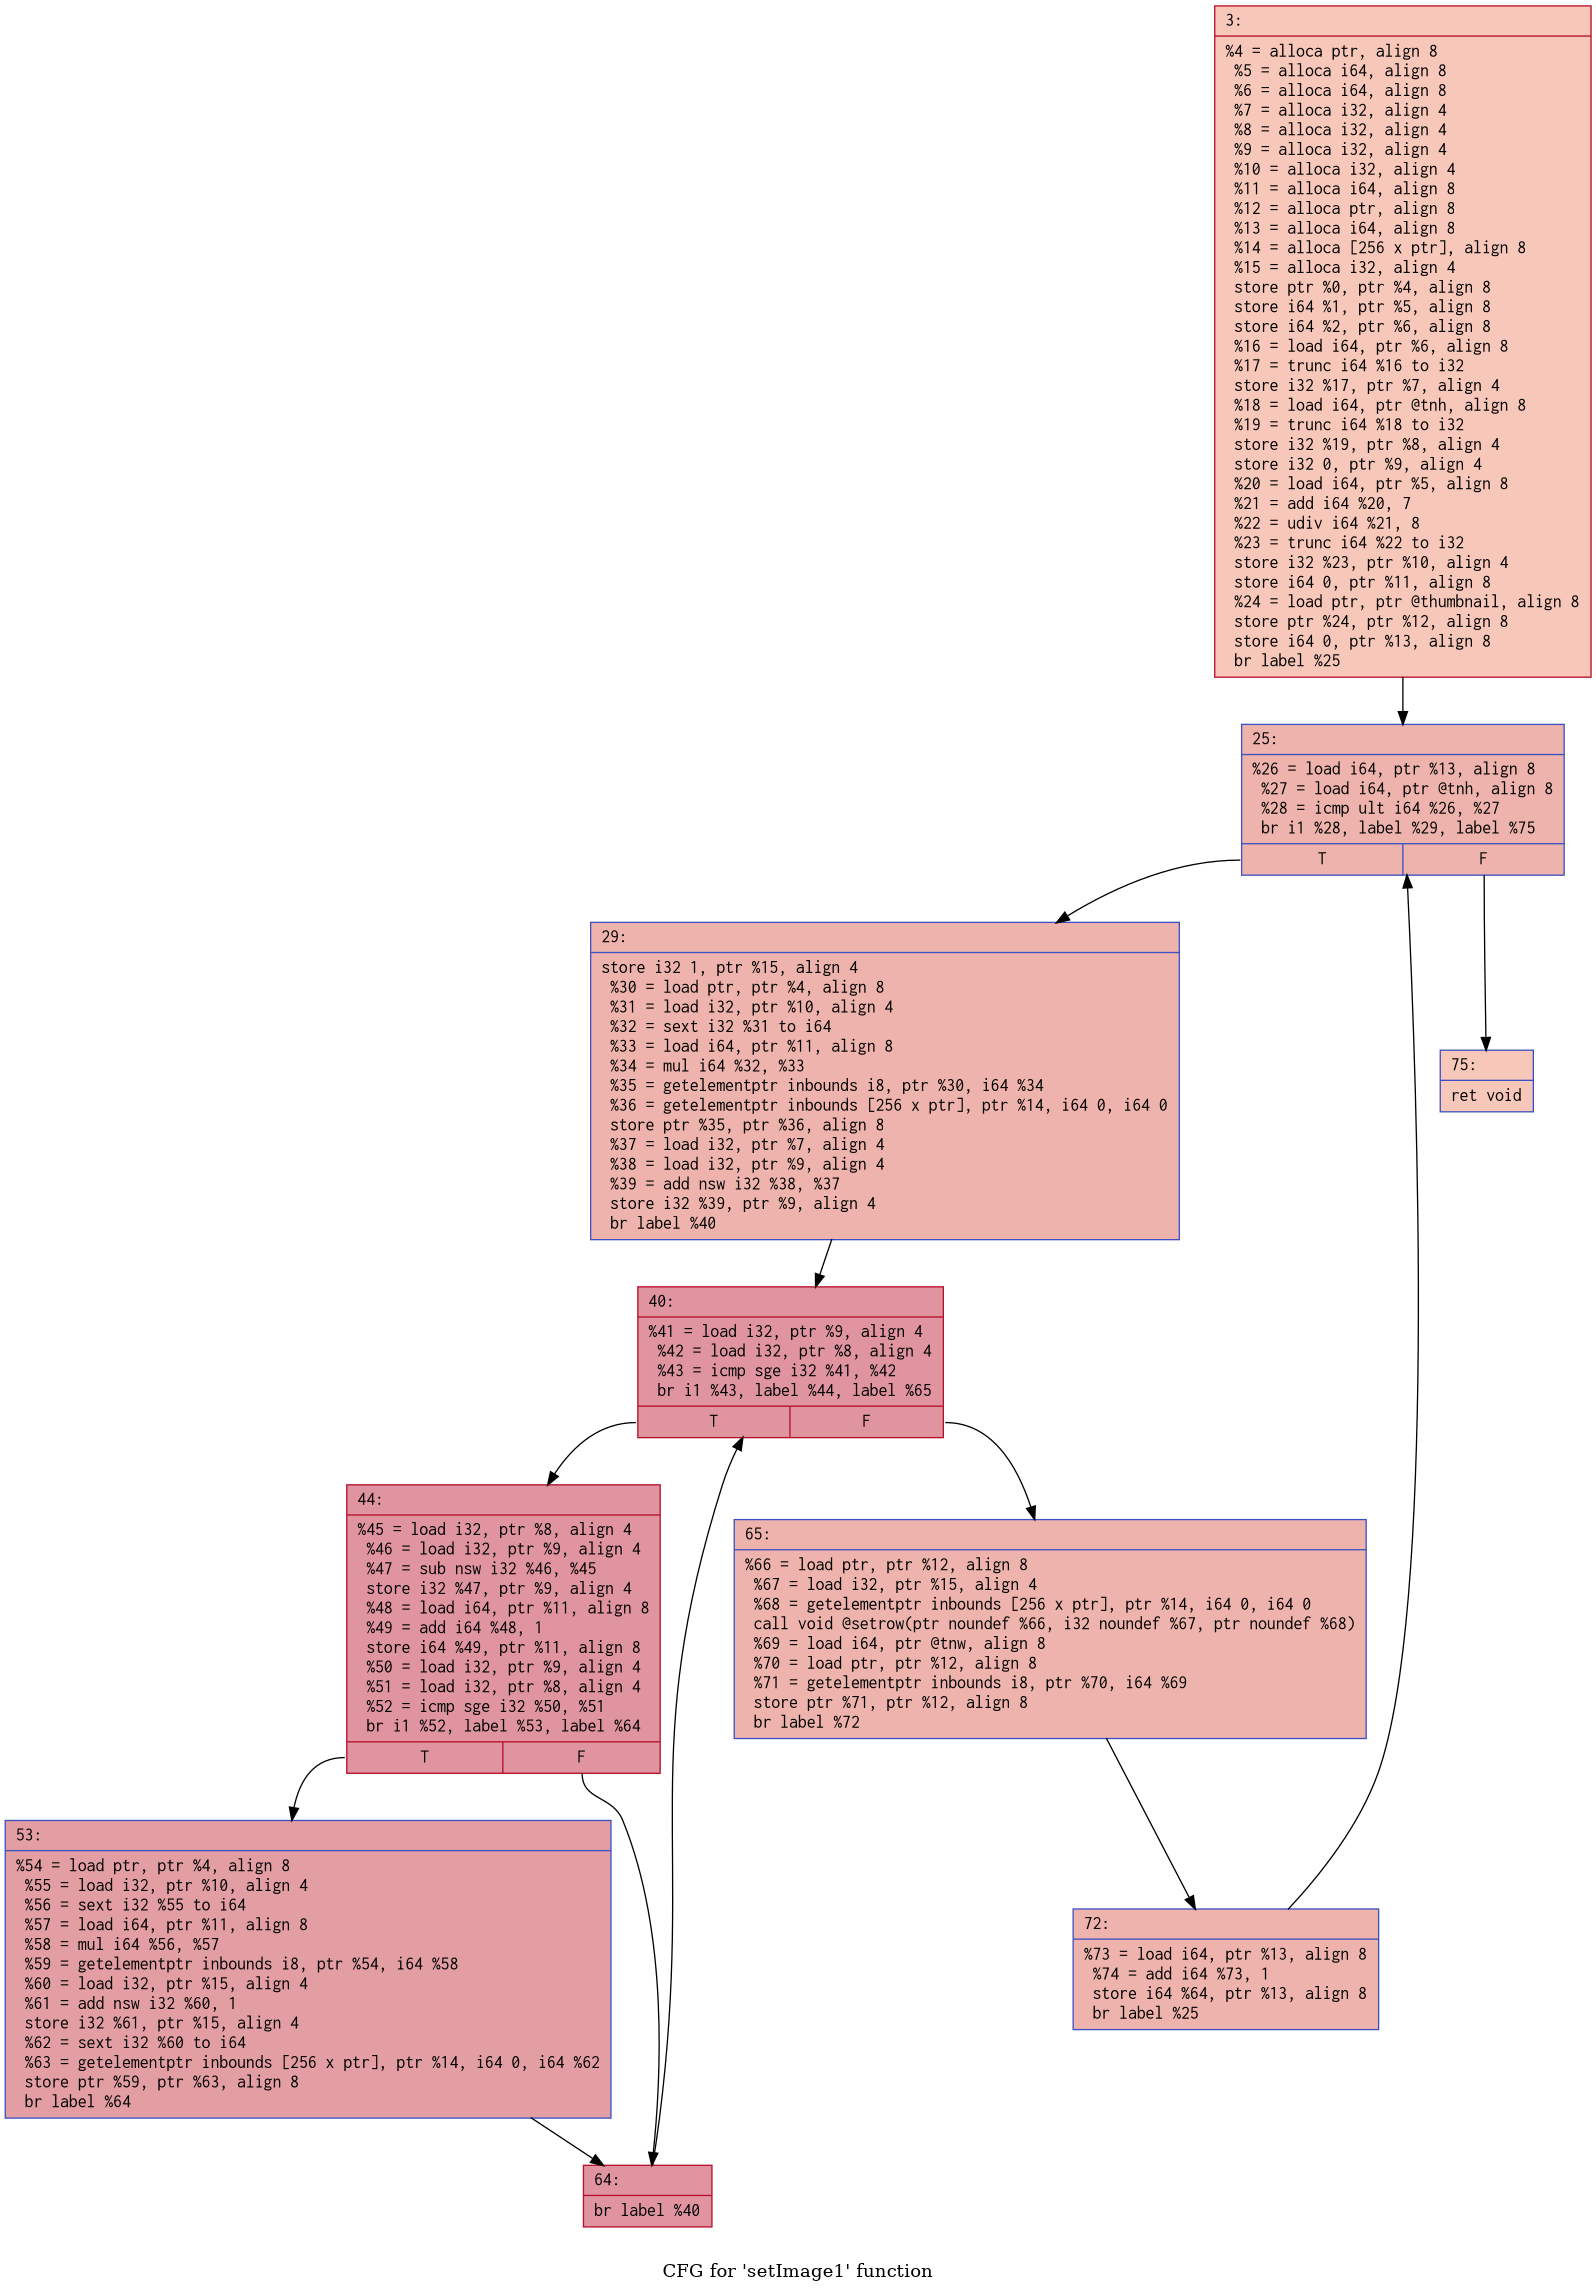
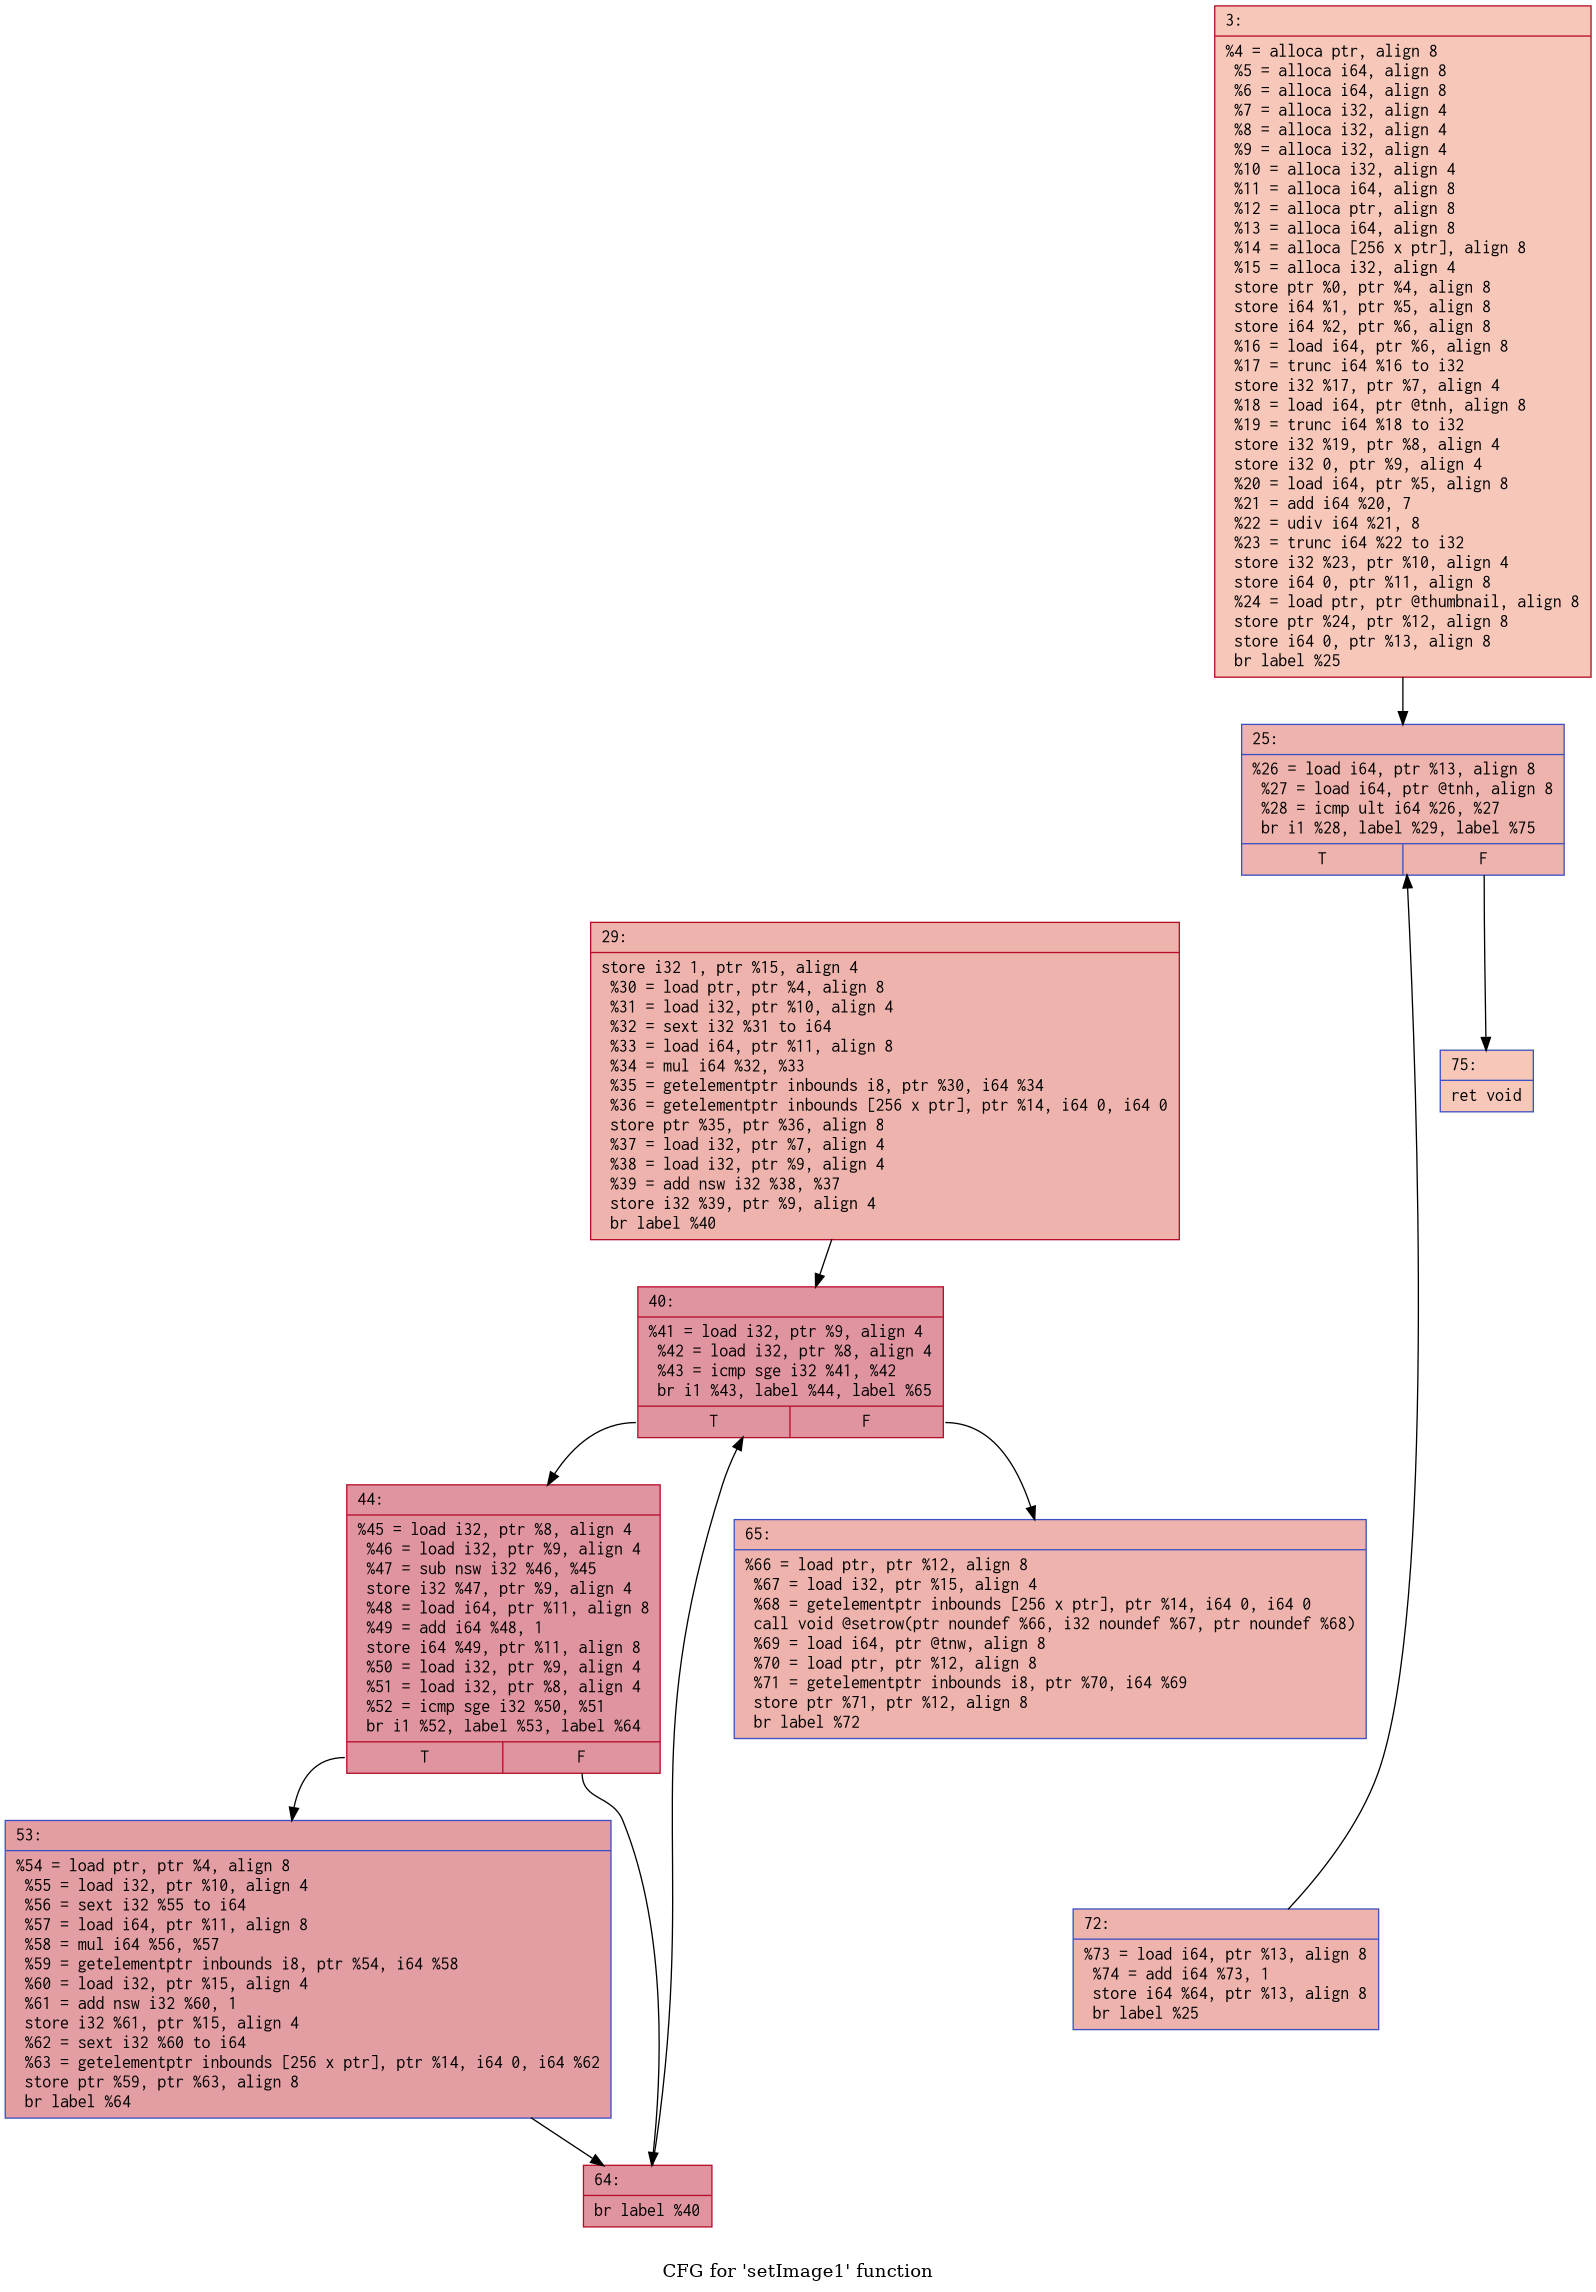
edge "25:" -> "29:": removed
node "29:": color #3d50c3ff -> #b70d28ff
edge "65:" -> "72:": removed
